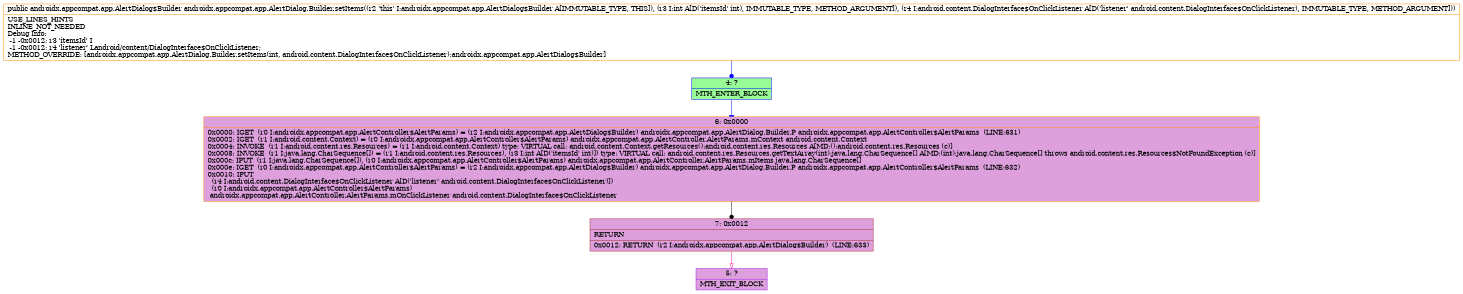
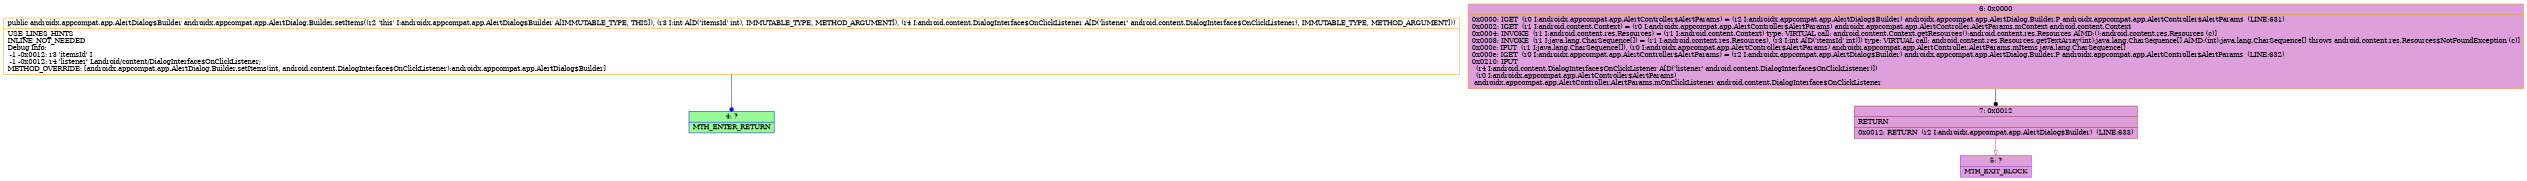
node "4: ?": text "MTH_ENTER_BLOCK" -> "MTH_ENTER_RETURN"
edge "4: ?" -> "6: 0x0000": removed
node "6: 0x0000": text "0x0010: IPUT" -> "0x0210: IPUT"
